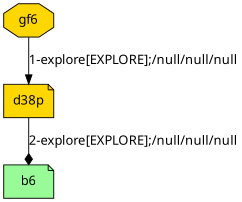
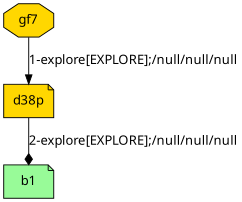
node "gf6": label "gf6" -> "gf7"
node "b6": label "b6" -> "b1"
